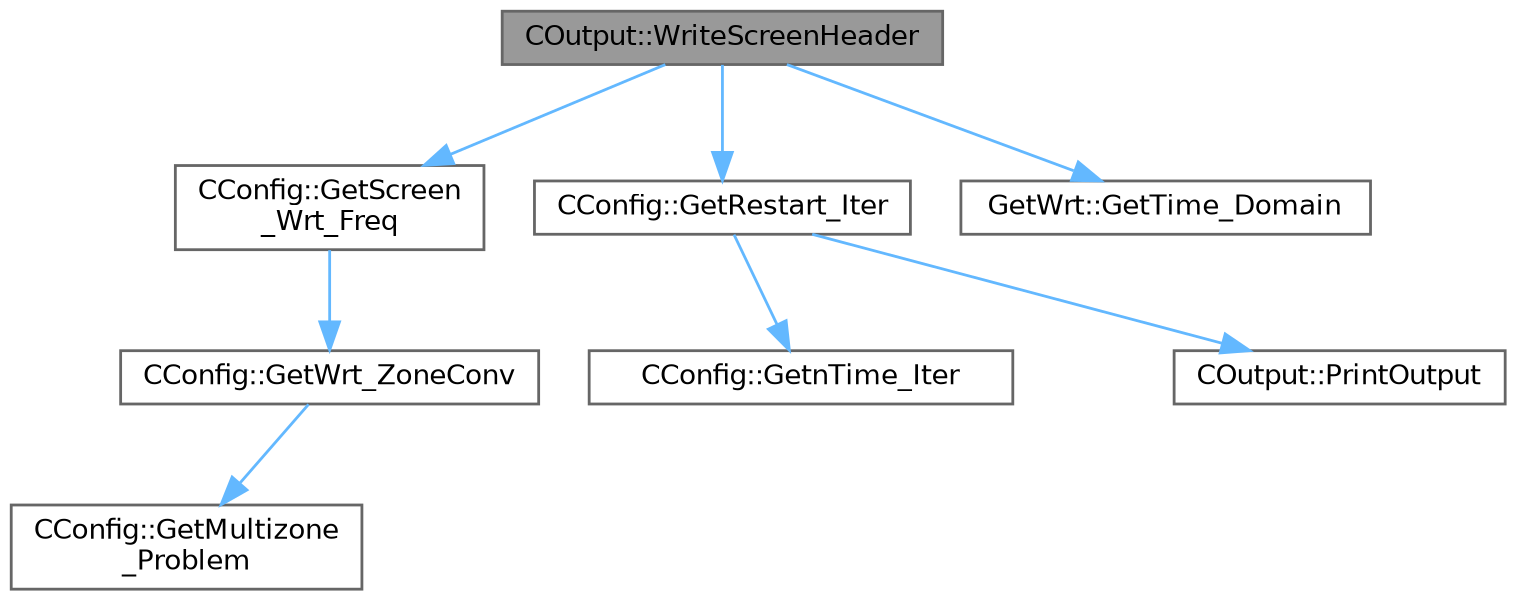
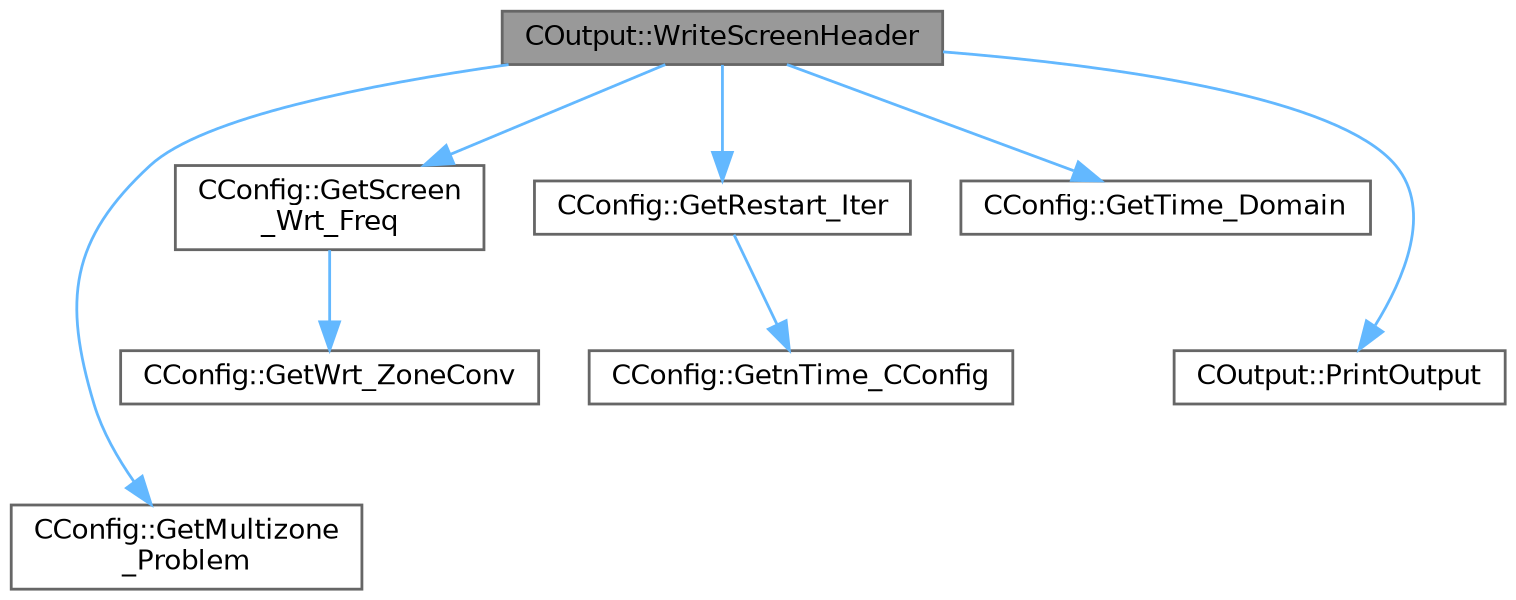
node "GetWrt::GetTime_Domain": label "GetWrt::GetTime_Domain" -> "CConfig::GetTime_Domain"
edge "CConfig::GetRestart_Iter" -> "COutput::PrintOutput": now "COutput::WriteScreenHeader" -> "COutput::PrintOutput"
node "CConfig::GetnTime_Iter": label "CConfig::GetnTime_Iter" -> "CConfig::GetnTime_CConfig"
edge "CConfig::GetWrt_ZoneConv" -> "CConfig::GetMultizone _Problem": now "COutput::WriteScreenHeader" -> "CConfig::GetMultizone _Problem"
